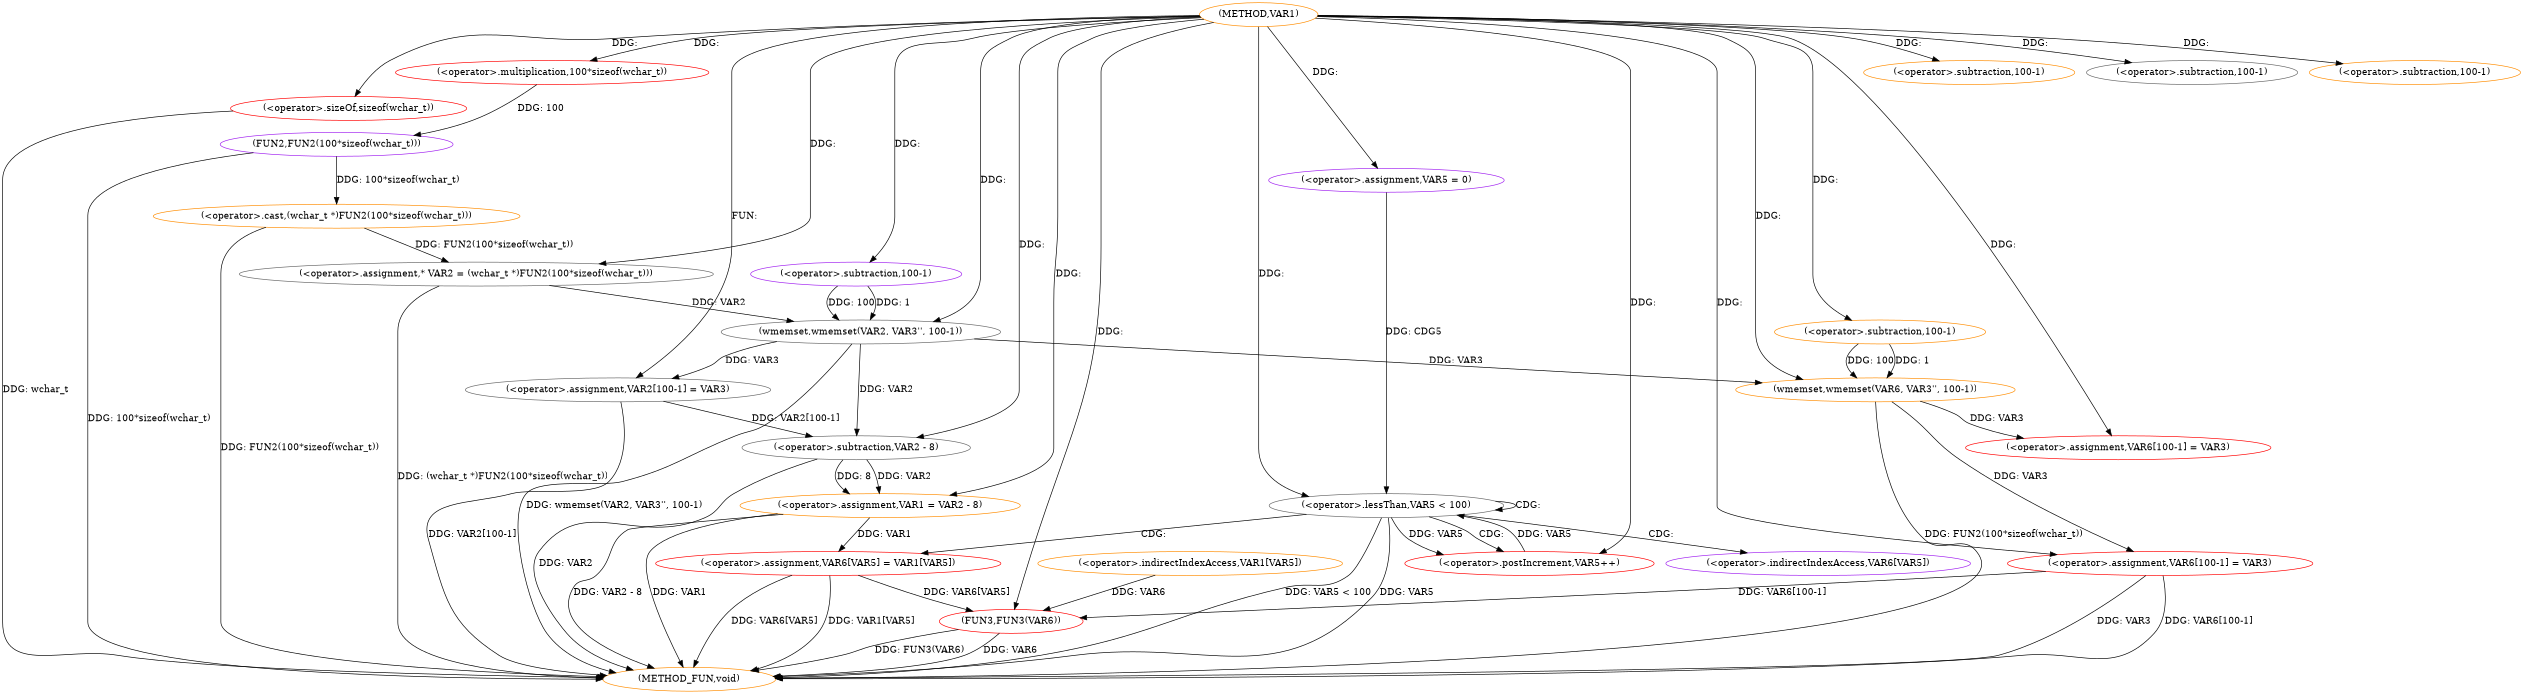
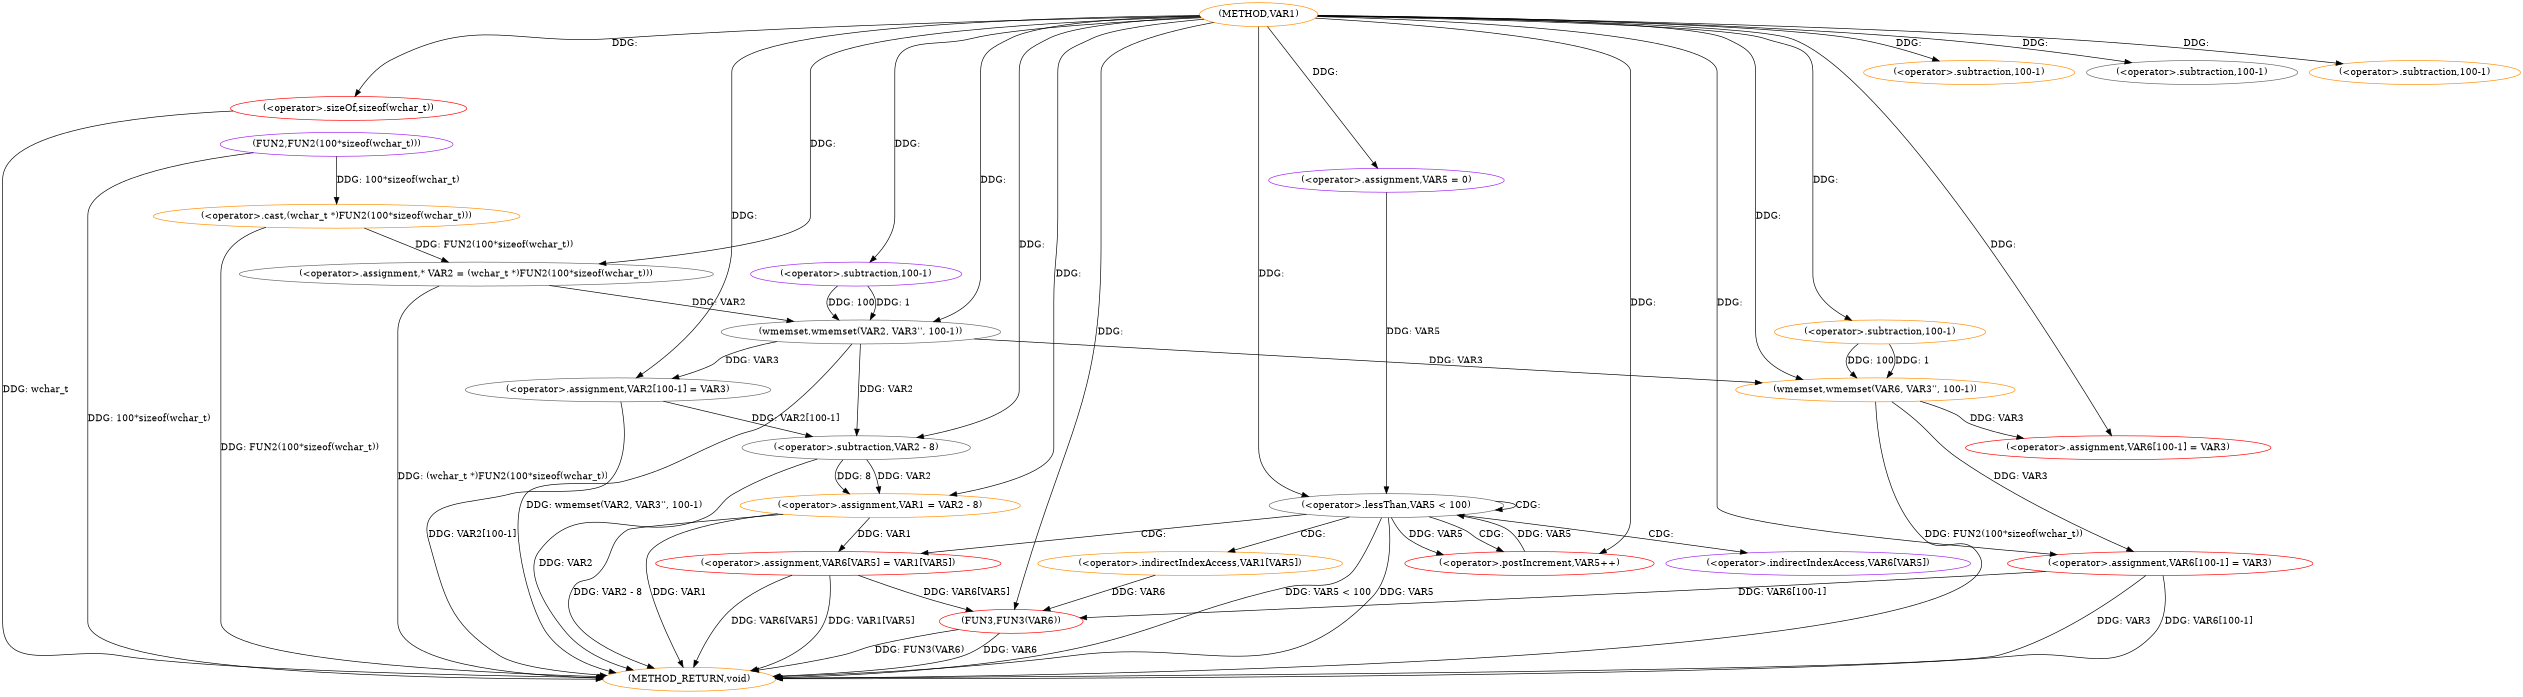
node "(<operator>.multiplication,100*sizeof(wchar_t))": removed
edge "(METHOD,VAR1)" -> "(<operator>.assignment,VAR2[100-1] = VAR3)": label "FUN: " -> "DDG: "
edge "(<operator>.assignment,VAR5 = 0)" -> "(<operator>.lessThan,VAR5 < 100)": label "DDG: CDG5" -> "DDG: VAR5"
edge "(<operator>.lessThan,VAR5 < 100)" -> "(<operator>.indirectIndexAccess,VAR1[VAR5])": added, label "CDG:"
node "(METHOD_FUN,void)": label "(METHOD_FUN,void)" -> "(METHOD_RETURN,void)"
